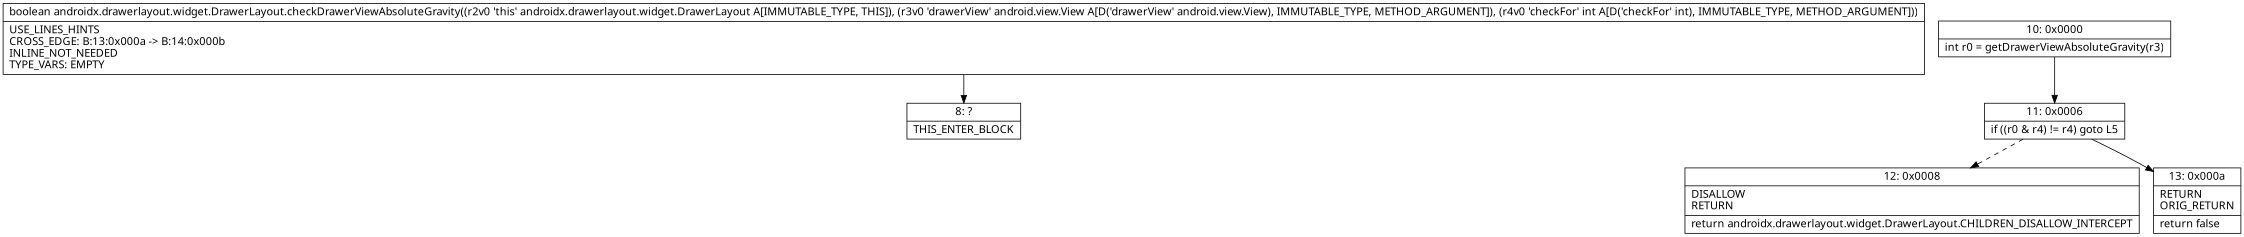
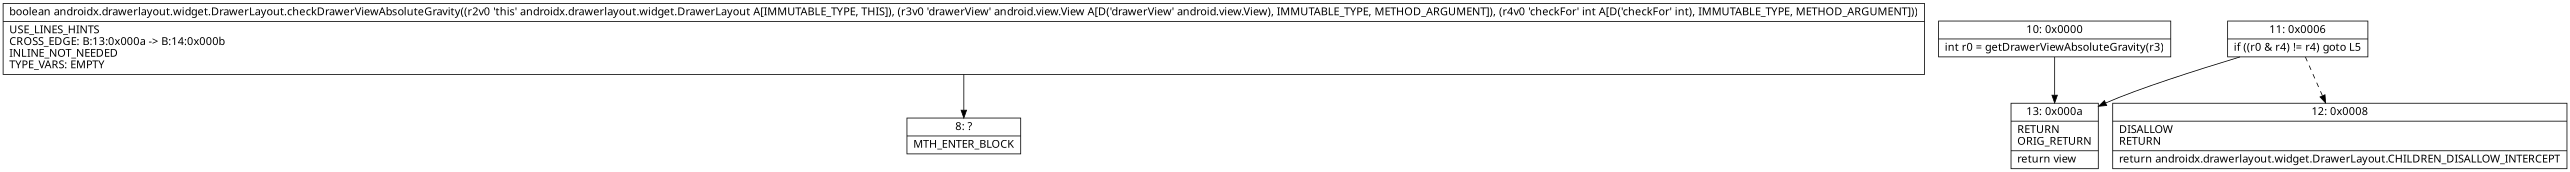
edge "10: 0x0000" -> "11: 0x0006": now "10: 0x0000" -> "13: 0x000a"
node "8: ?": text "THIS_ENTER_BLOCK" -> "MTH_ENTER_BLOCK"
node "13: 0x000a": text "return false" -> "return view"
